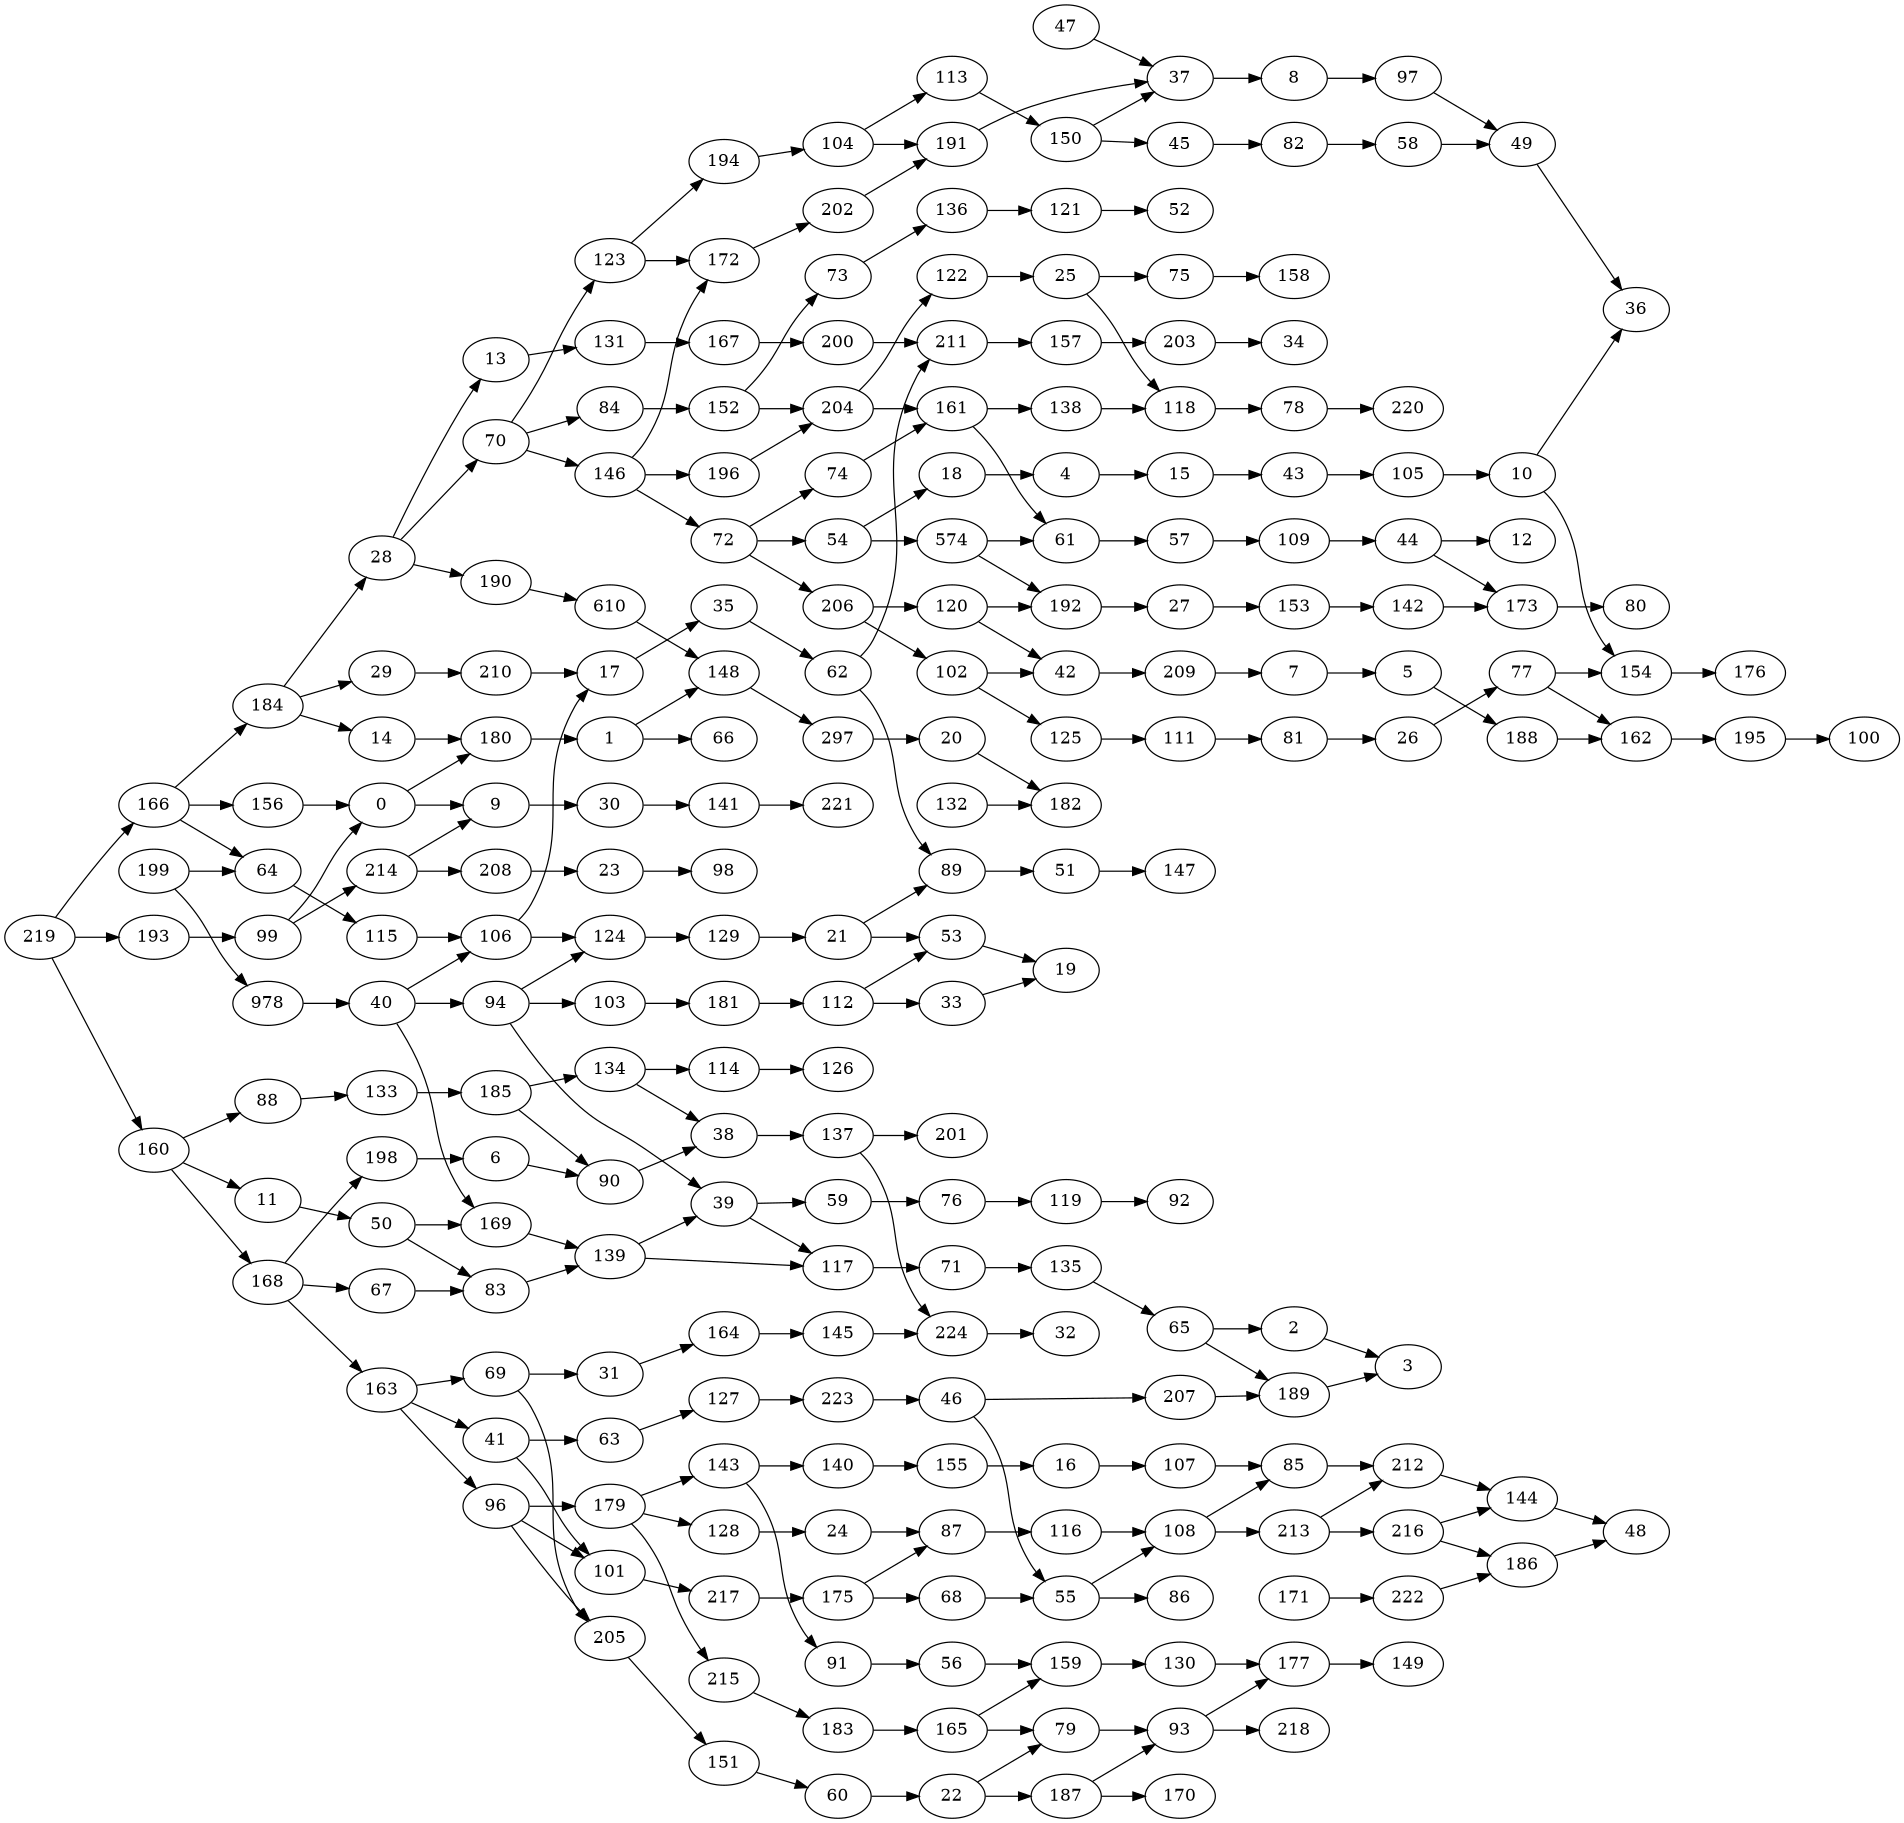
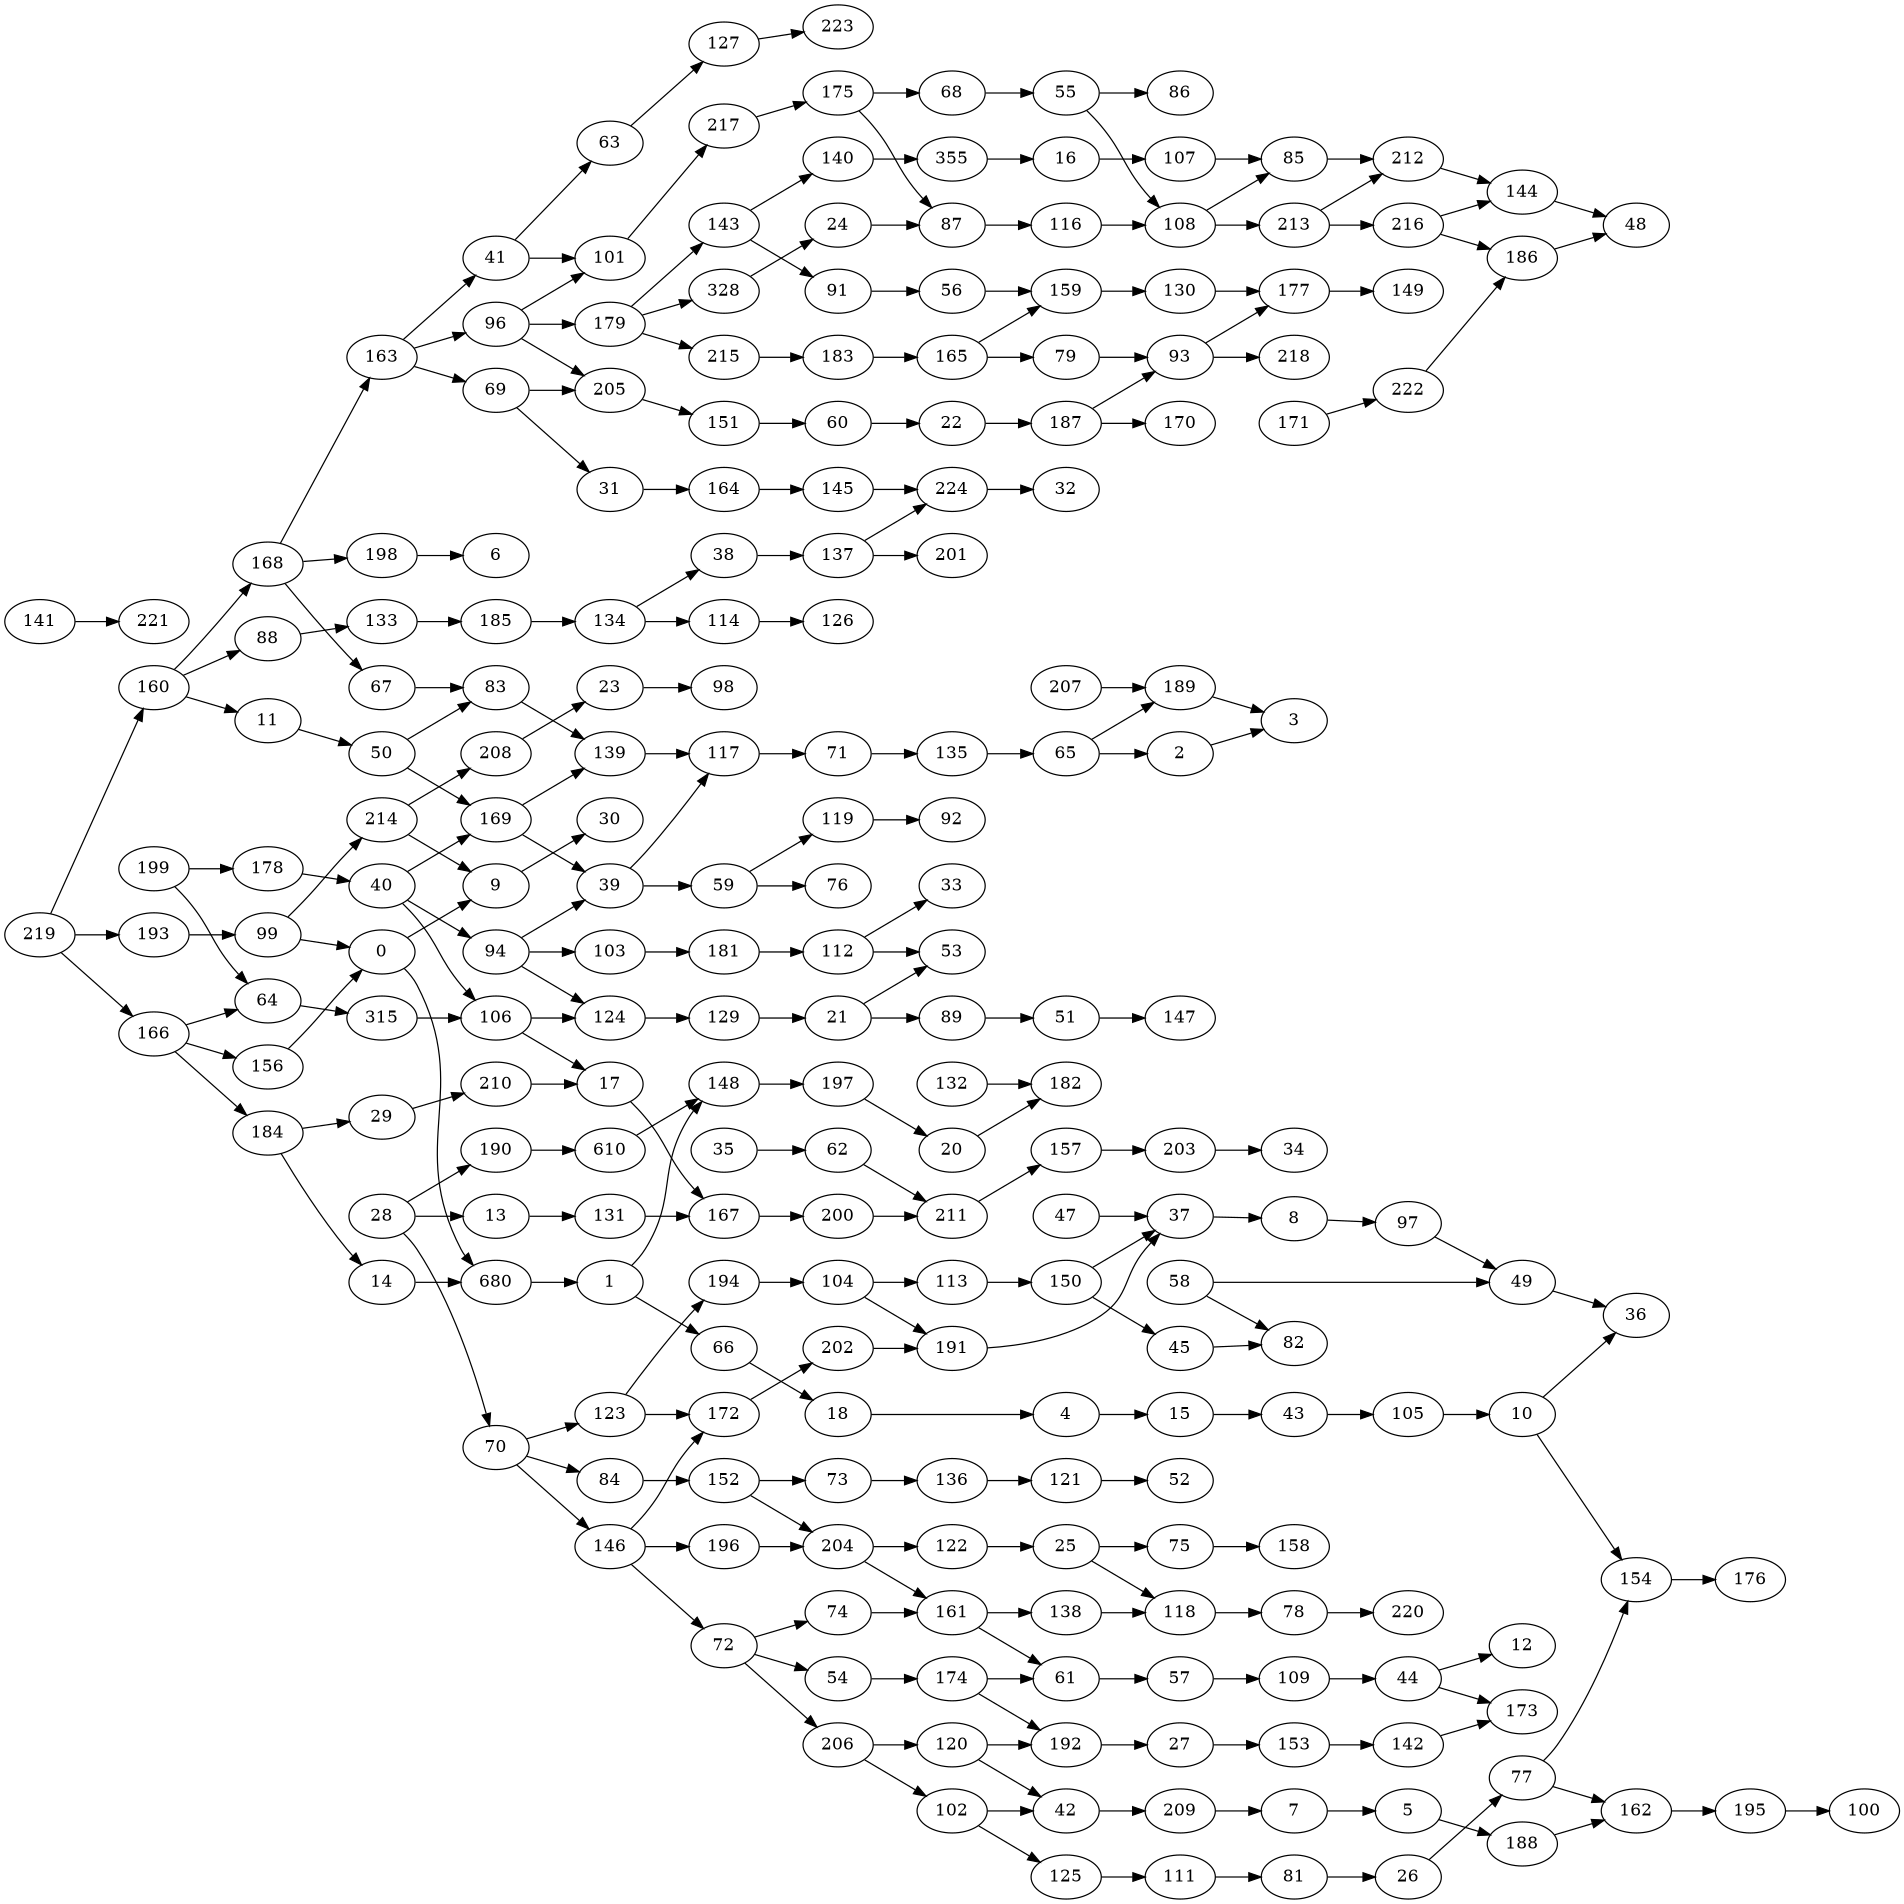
edge "82" -> "58": reversed
edge "54" -> "18": now "66" -> "18"
node "574": label "574" -> "174"
node "80": removed
edge "184" -> "28": removed
edge "17" -> "35": now "17" -> "167"
node "180": label "180" -> "680"
node "297": label "297" -> "197"
edge "62" -> "89": removed
edge "30" -> "141": removed
node "115": label "115" -> "315"
node "19": removed
node "978": label "978" -> "178"
node "90": removed
edge "76" -> "119": now "59" -> "119"
edge "139" -> "39": now "169" -> "39"
node "46": removed
node "155": label "155" -> "355"
node "128": label "128" -> "328"
edge "22" -> "79": removed
